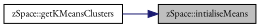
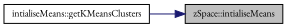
node "zSpace::getKMeansClusters": label "zSpace::getKMeansClusters" -> "intialiseMeans::getKMeansClusters"
